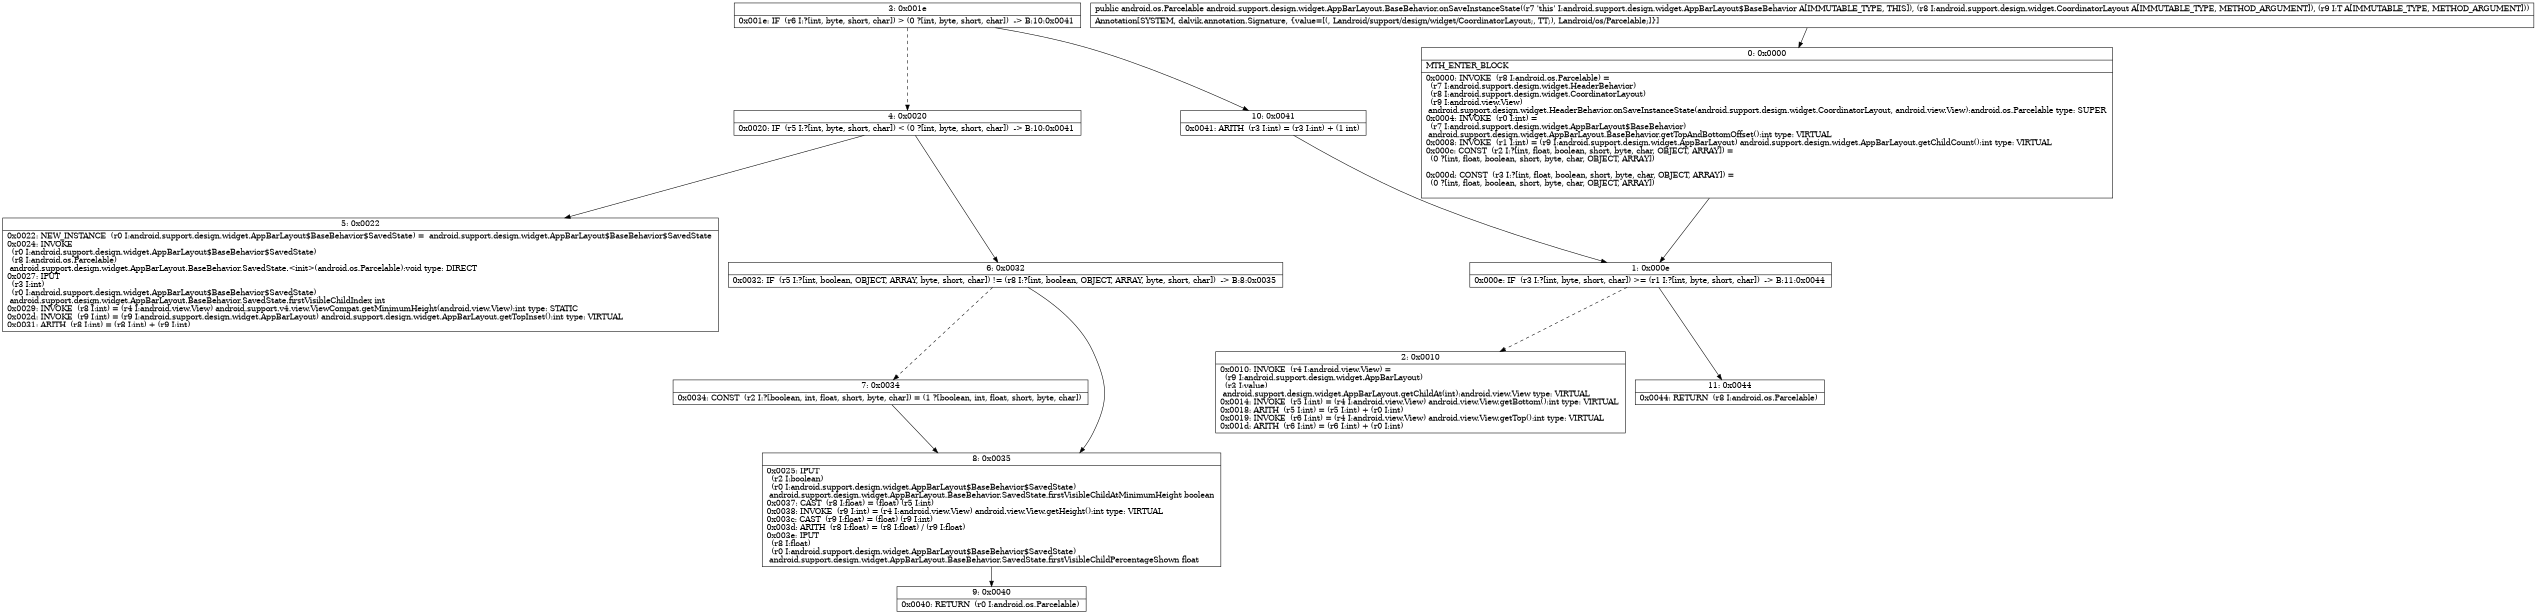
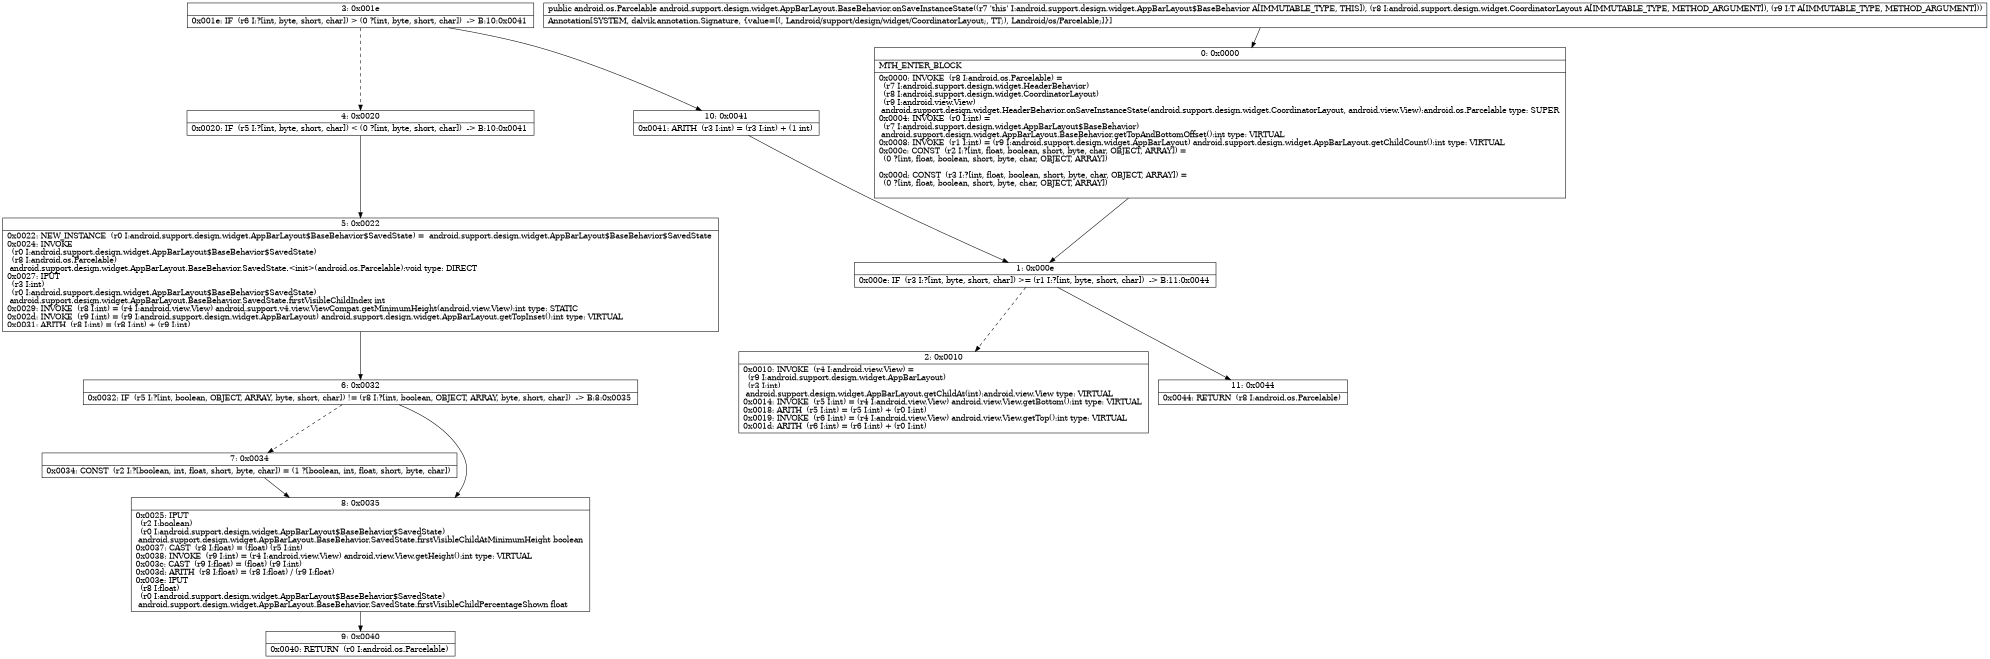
edge "4: 0x0020" -> "6: 0x0032": now "5: 0x0022" -> "6: 0x0032"
node "2: 0x0010": text "(r3 I:value)" -> "(r3 I:int)"
